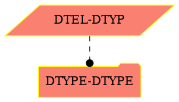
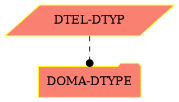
node "DTYPE-DTYPE": label "DTYPE-DTYPE" -> "DOMA-DTYPE"
